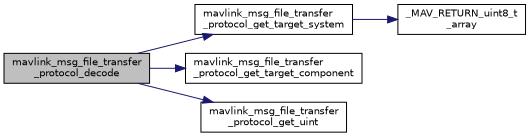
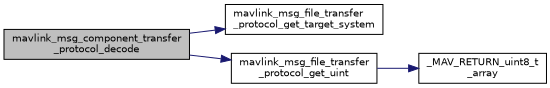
edge "mavlink_msg_file_transfer _protocol_get_target_system" -> "_MAV_RETURN_uint8_t _array": now "mavlink_msg_file_transfer _protocol_get_uint" -> "_MAV_RETURN_uint8_t _array"
node "mavlink_msg_file_transfer _protocol_decode": label "mavlink_msg_file_transfer _protocol_decode" -> "mavlink_msg_component_transfer _protocol_decode"
node "mavlink_msg_file_transfer _protocol_get_target_component": removed
